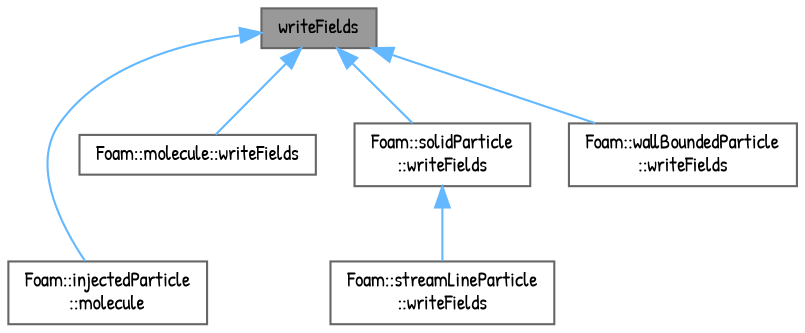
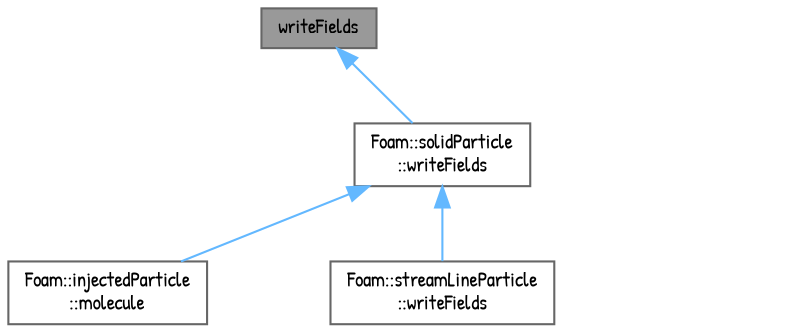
edge "Foam::injectedParticle ::molecule" -> "writeFields": now "Foam::injectedParticle ::molecule" -> "Foam::solidParticle ::writeFields"
node "Foam::molecule::writeFields": removed
node "Foam::wallBoundedParticle ::writeFields": removed
